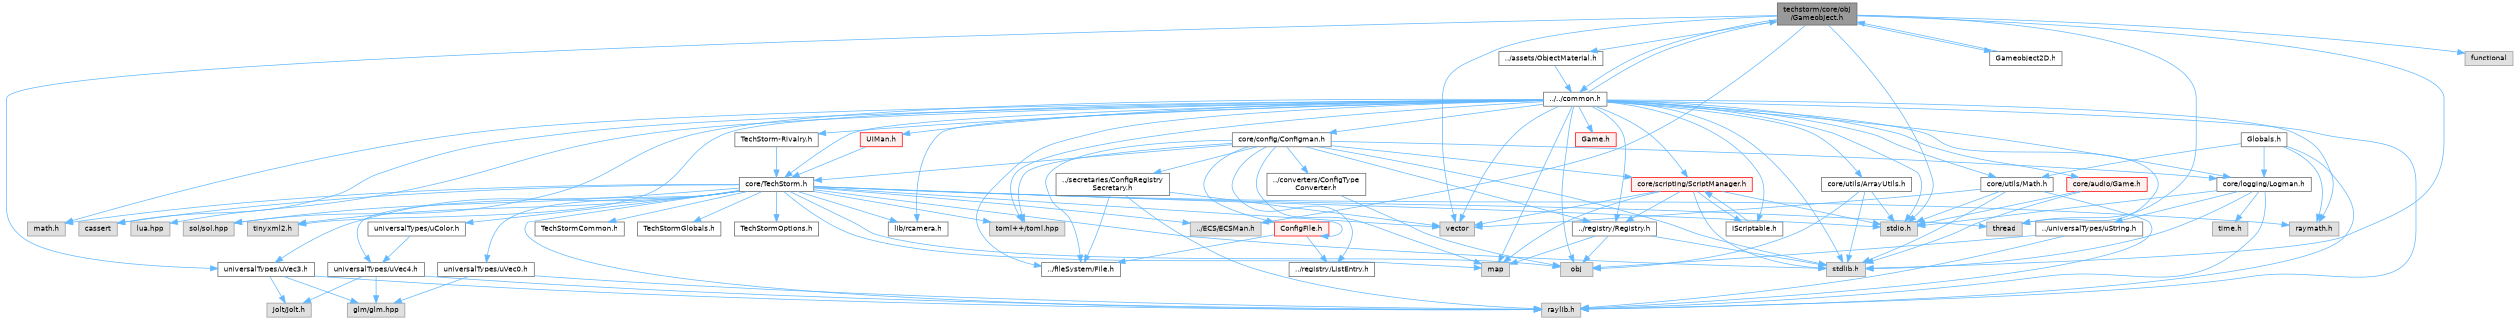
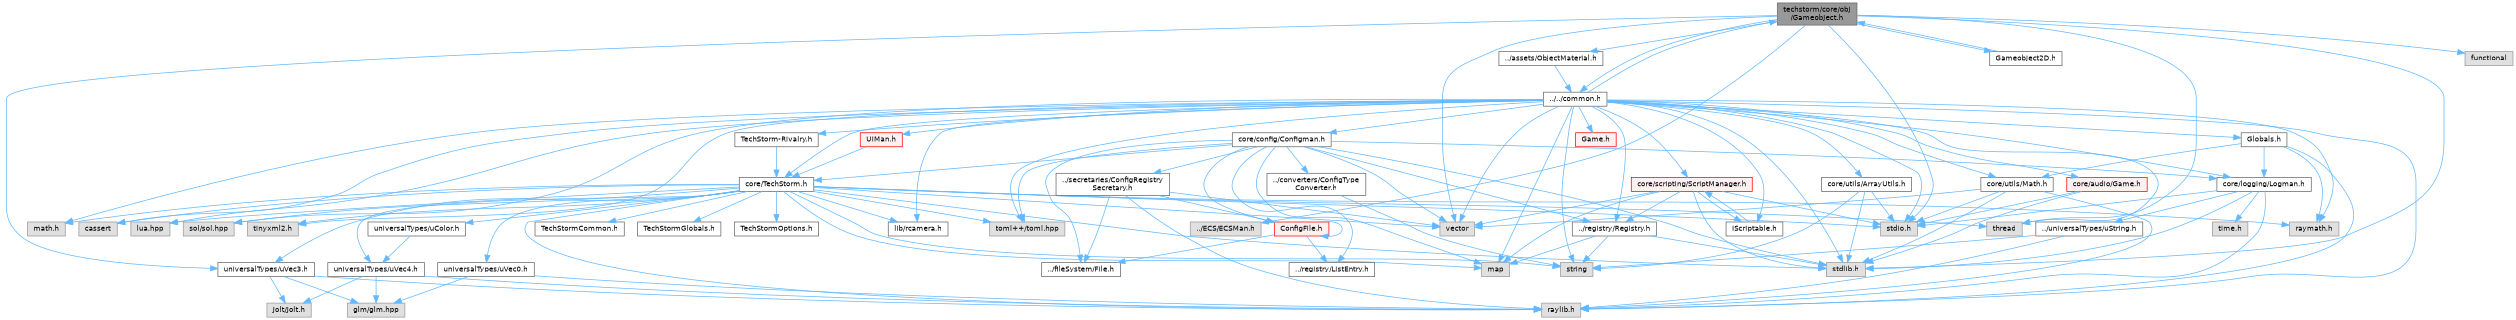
edge "../../common.h" -> "../fileSystem/File.h": now "../../common.h" -> "Globals.h"
edge "core/config/Configman.h" -> "core/scripting/ScriptManager.h": now "core/config/Configman.h" -> "vector"
edge "core/TechStorm.h" -> "../ECS/ECSMan.h": now "core/TechStorm.h" -> "lua.hpp"
edge "../secretaries/ConfigRegistry Secretary.h" -> "ConfigFile.h": added
node "obj": label "obj" -> "string"
